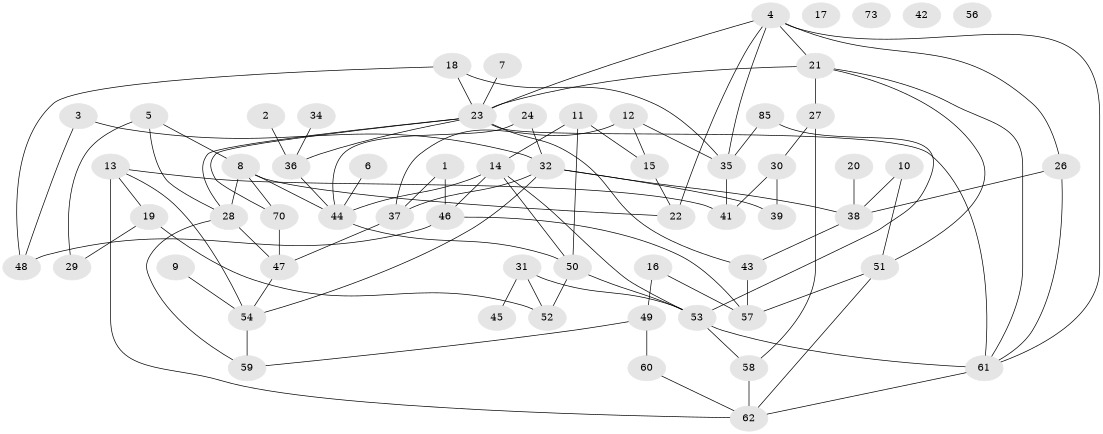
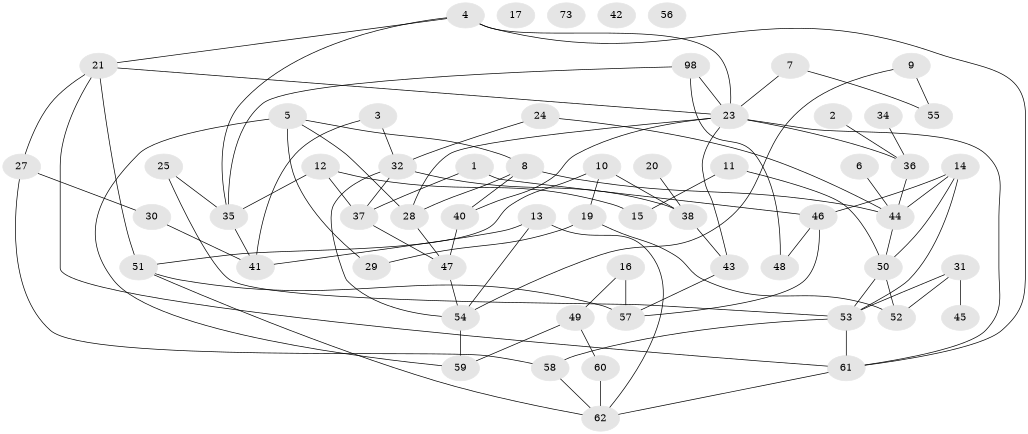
node "18": label "18" -> "98"
node "85": label "85" -> "25"
node "55": added
edge "11" -- "14": removed
node "26": removed
edge "3" -- "48": now "3" -- "41"
edge "13" -- "19": now "10" -- "19"
node "70": label "70" -> "40"
node "22": removed
node "39": removed
edge "28" -- "59": now "5" -- "59"
